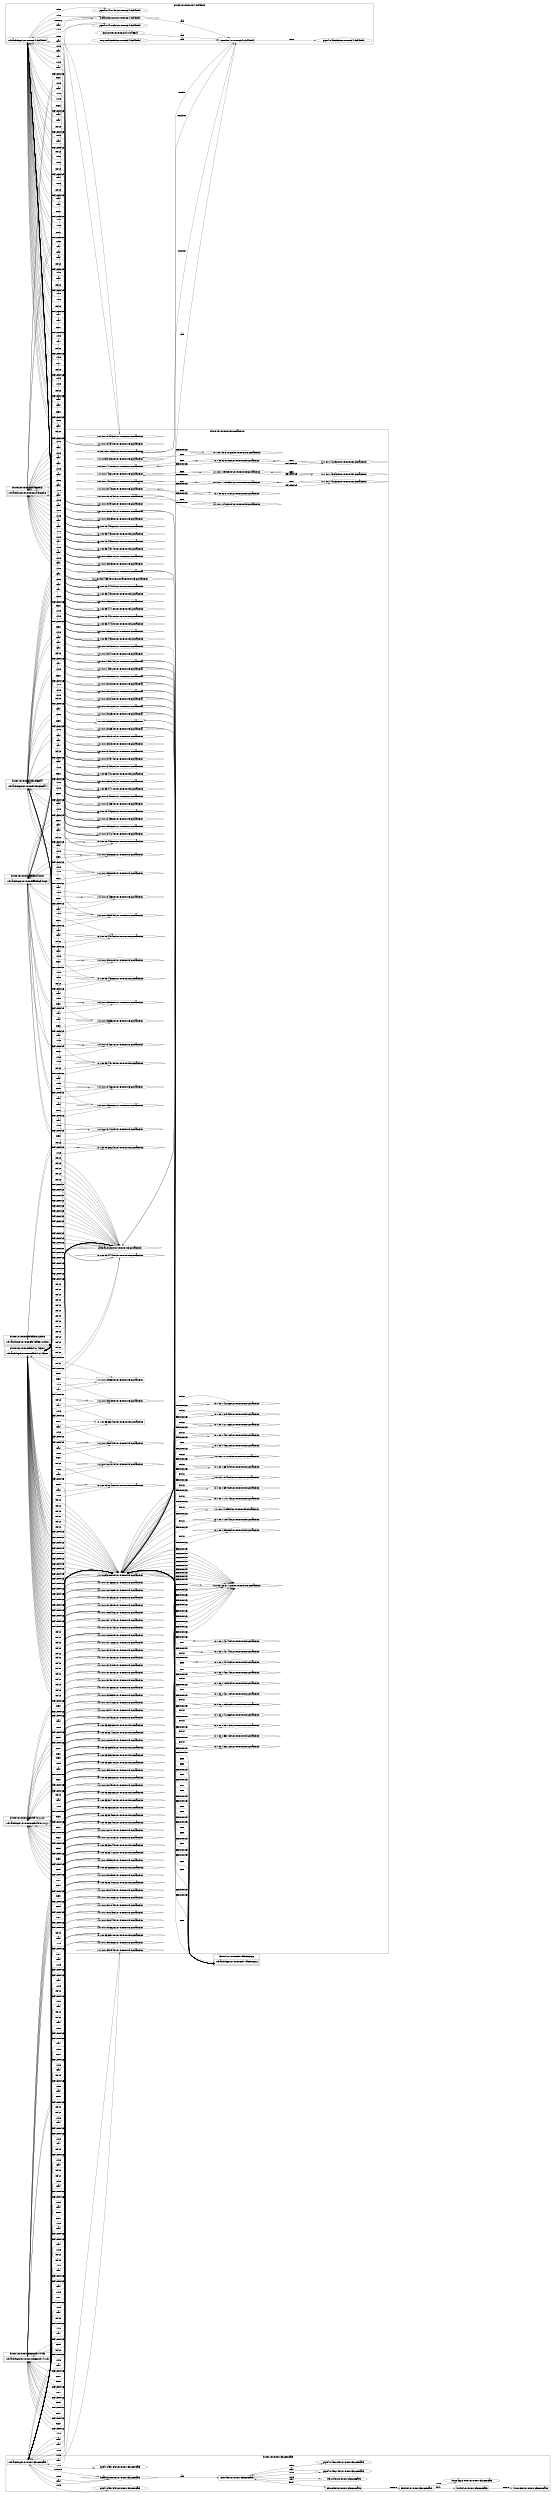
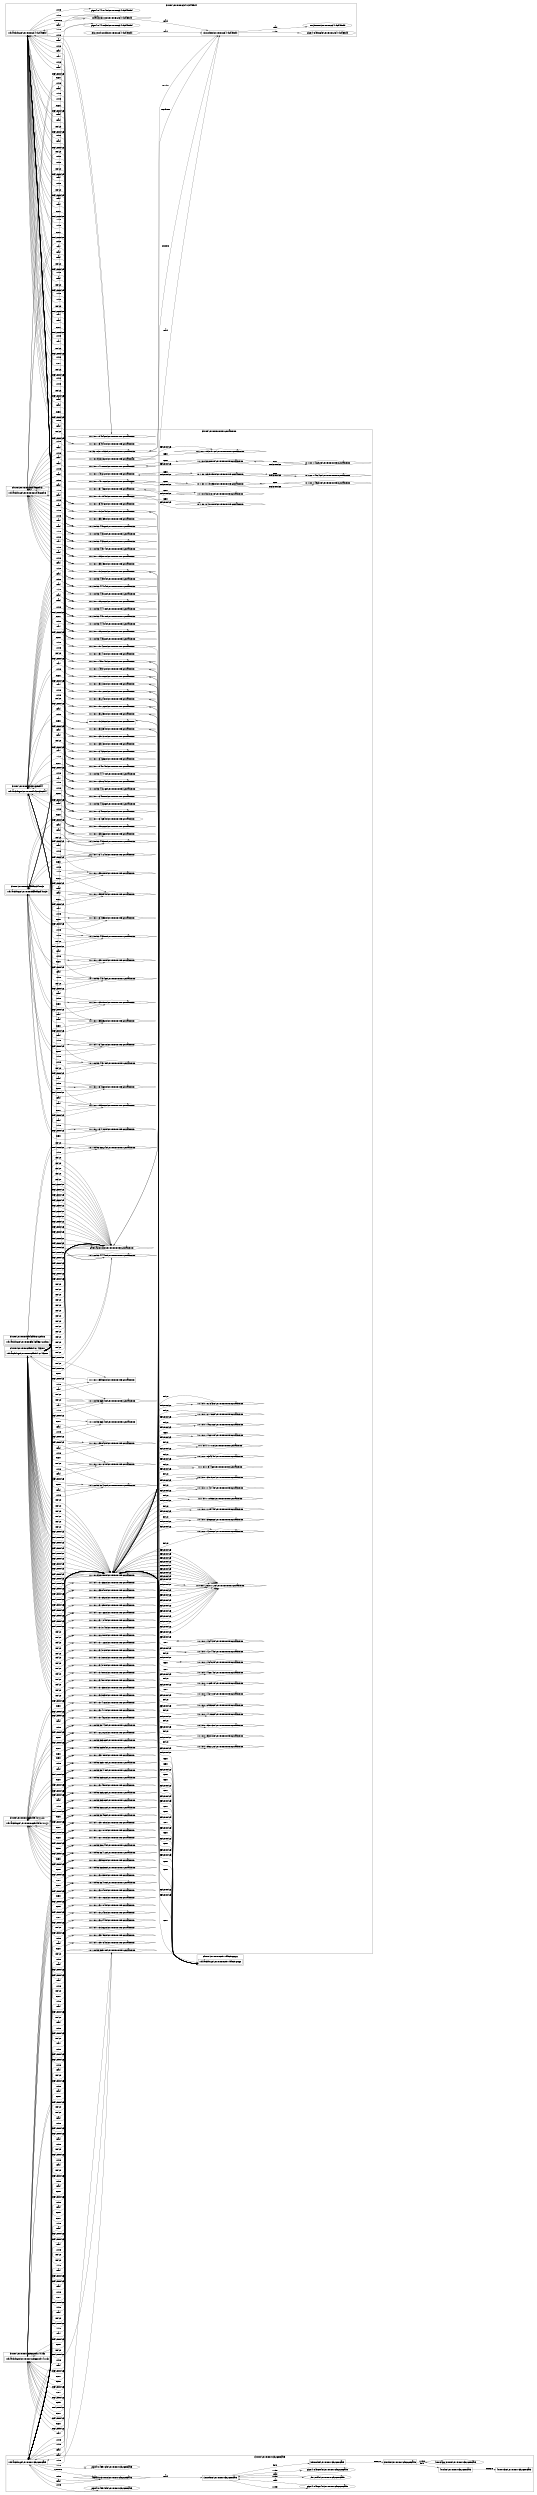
edge "/etc/hosts#ServerID_2347d2f455dd" -> "13_node#ServerID_2347d2f455dd": reversed
node "10.1.80.93:44594#OuterContainerID_OuterContainerID": label "10.1.80.93:44594#OuterContainerID_OuterContainerID" -> "10.1.80.93:44594#ServerID_OuterContainerID"
node "10.1.80.1:34654#ServerID_OuterContainerID": shape diamond -> ellipse
